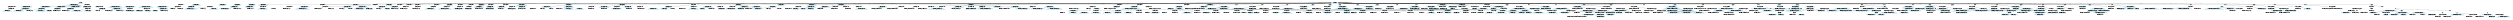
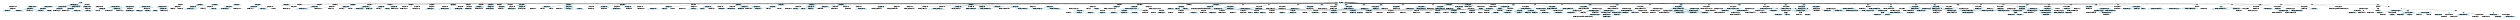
node "IDENTIFIERS:arSRLFIFO_a": removed
node "NUMBERS DEC:63": added
